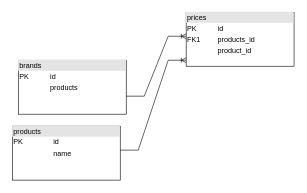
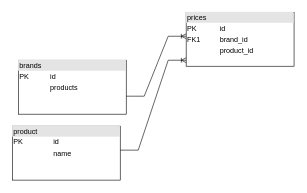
node "prices PK id FK1 products_id product_id": label "prices PK id FK1 products_id product_id" -> "prices PK id FK1 brand_id product_id"
node "products PK id name": label "products PK id name" -> "product PK id name"
